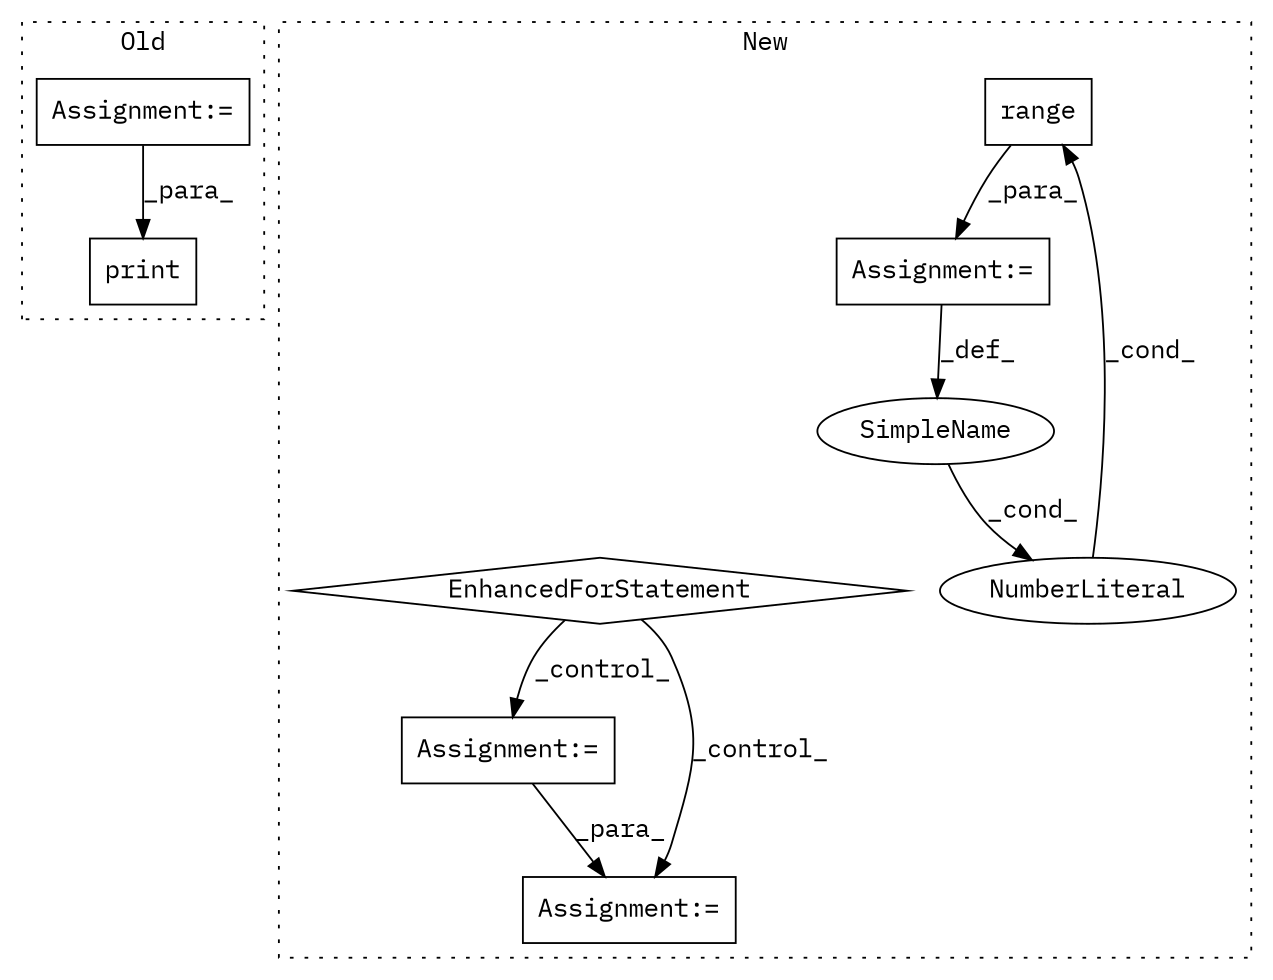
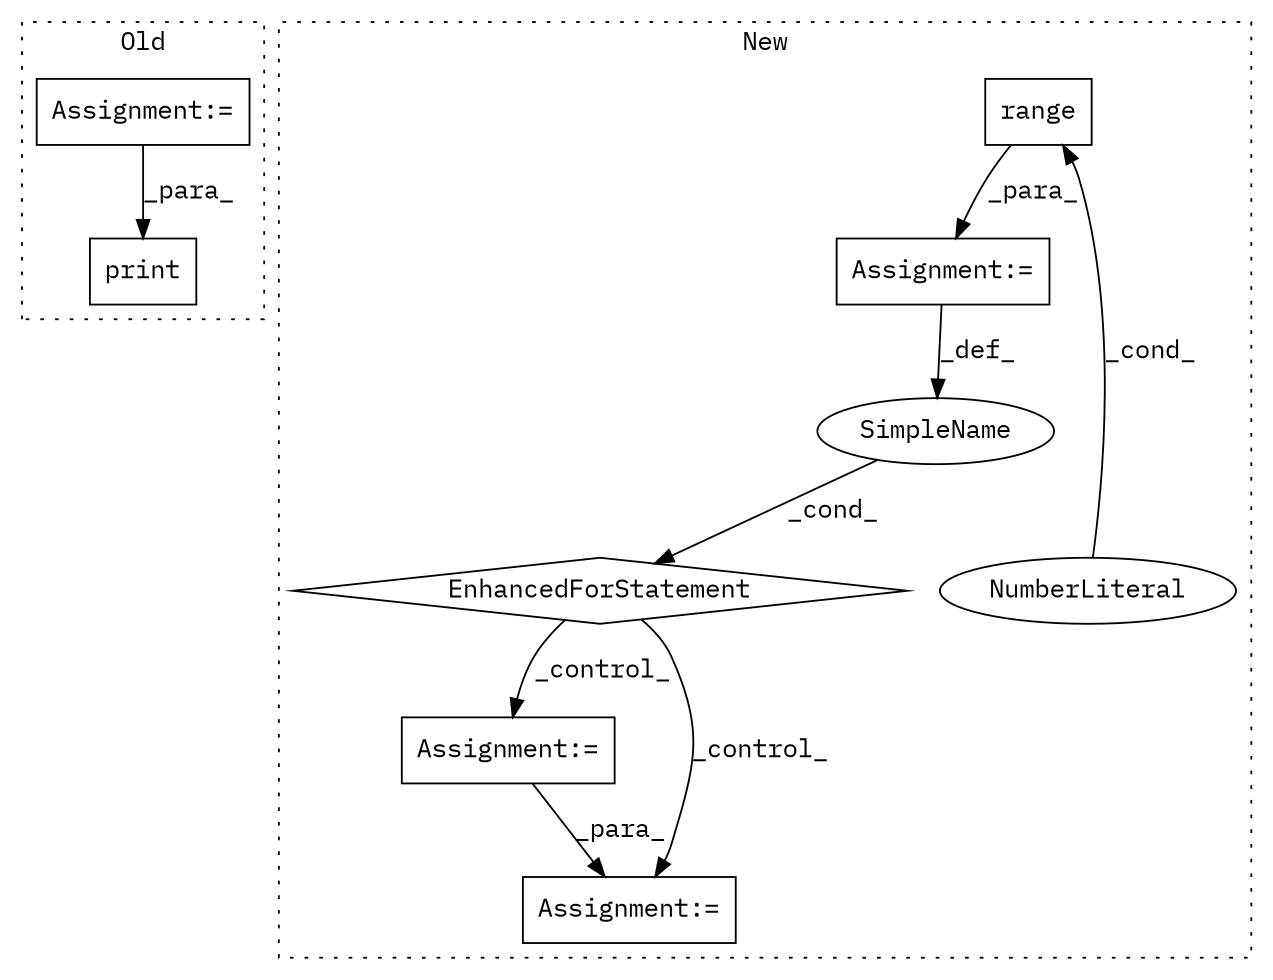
edge "SimpleName" -> "NumberLiteral": now "SimpleName" -> "EnhancedForStatement"
